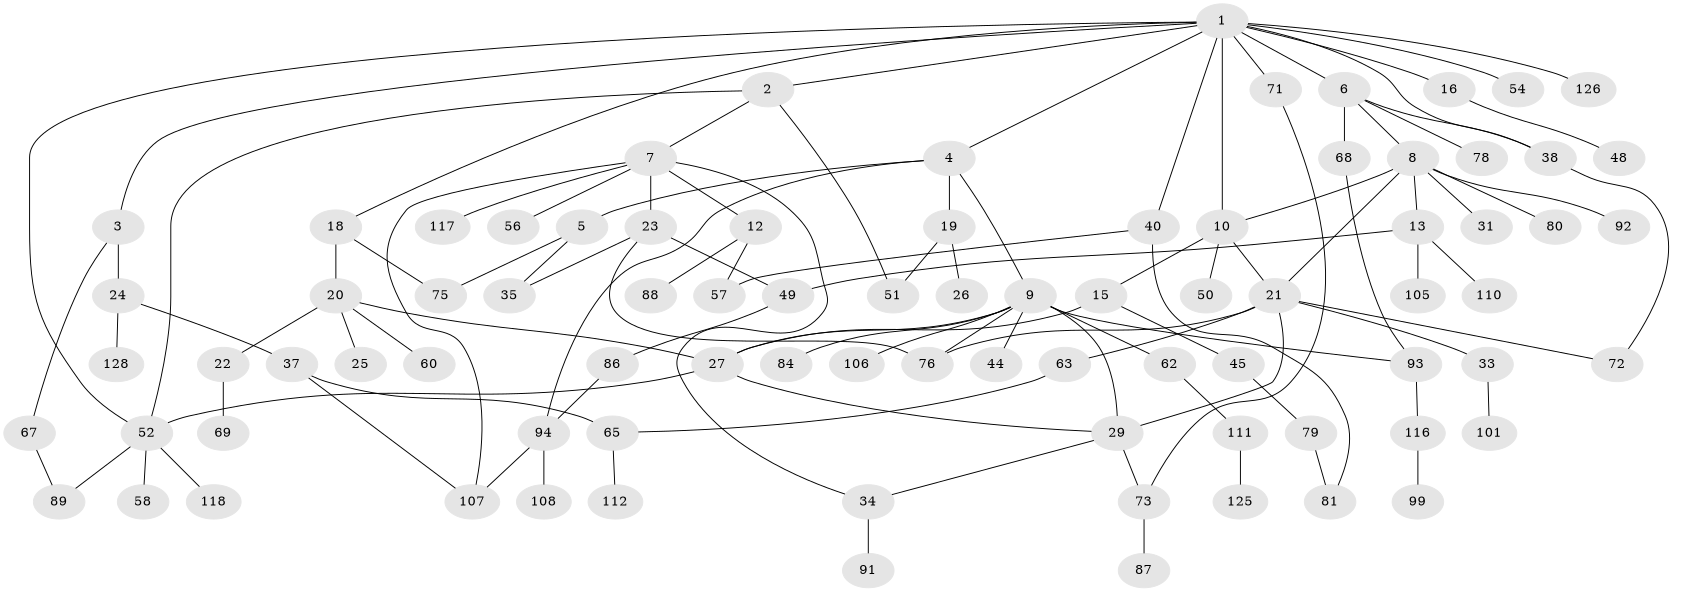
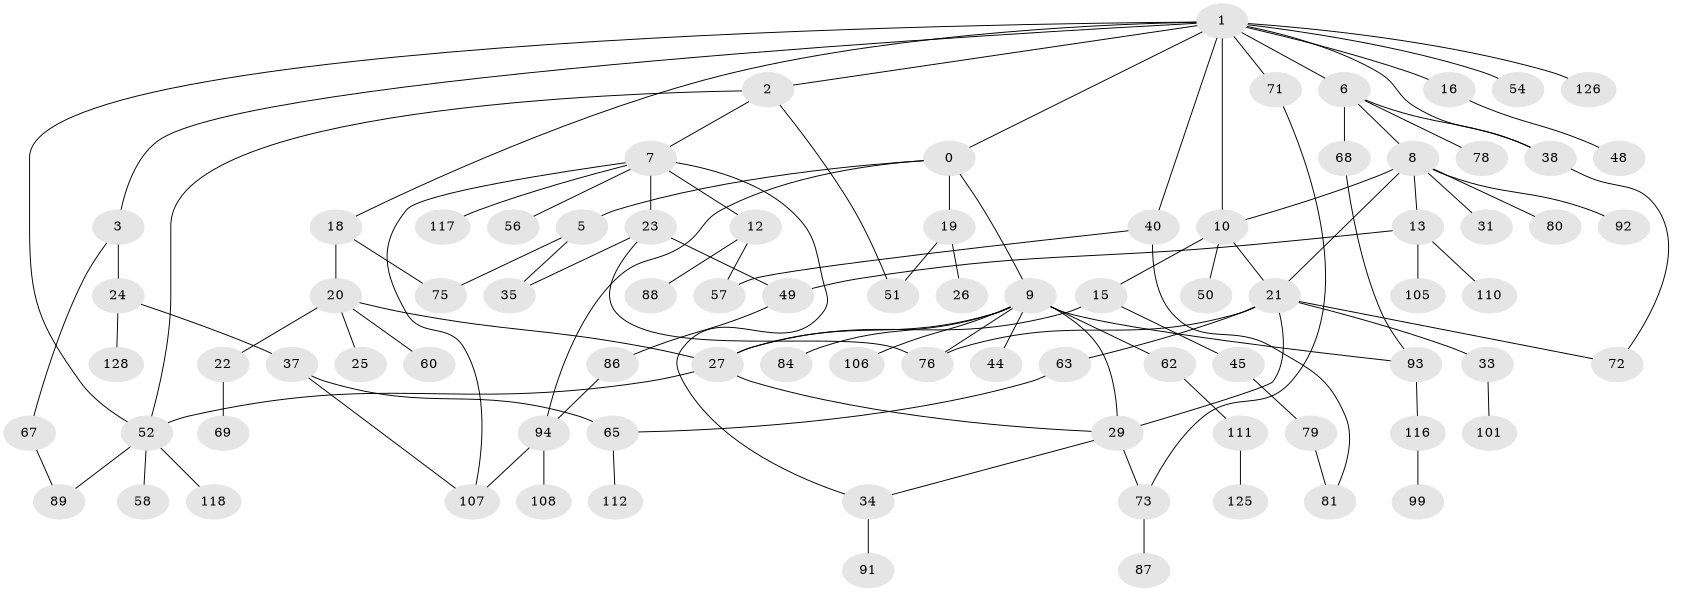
node "4": label "4" -> "0"
